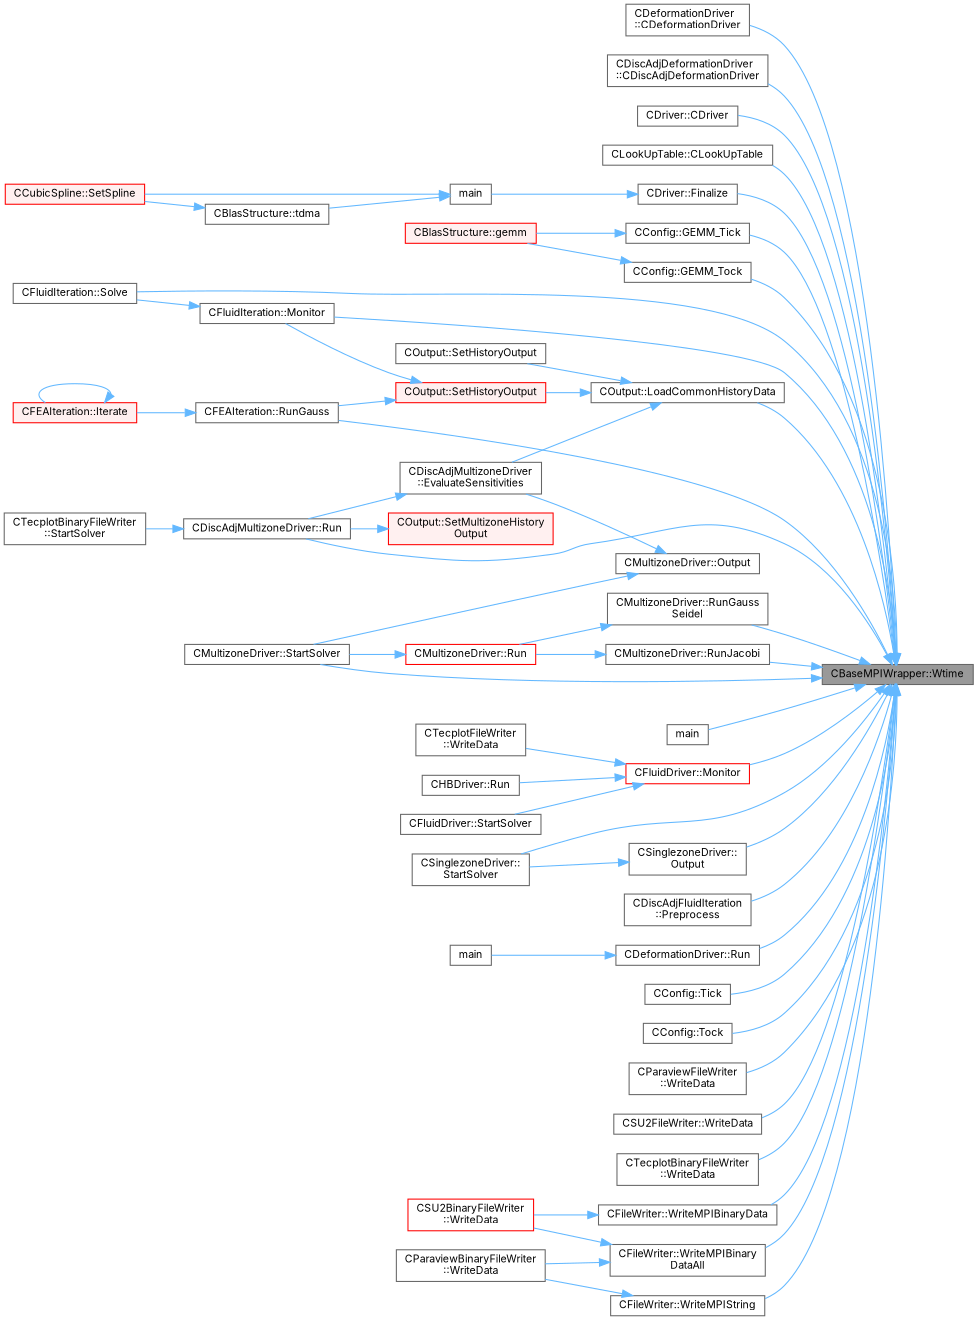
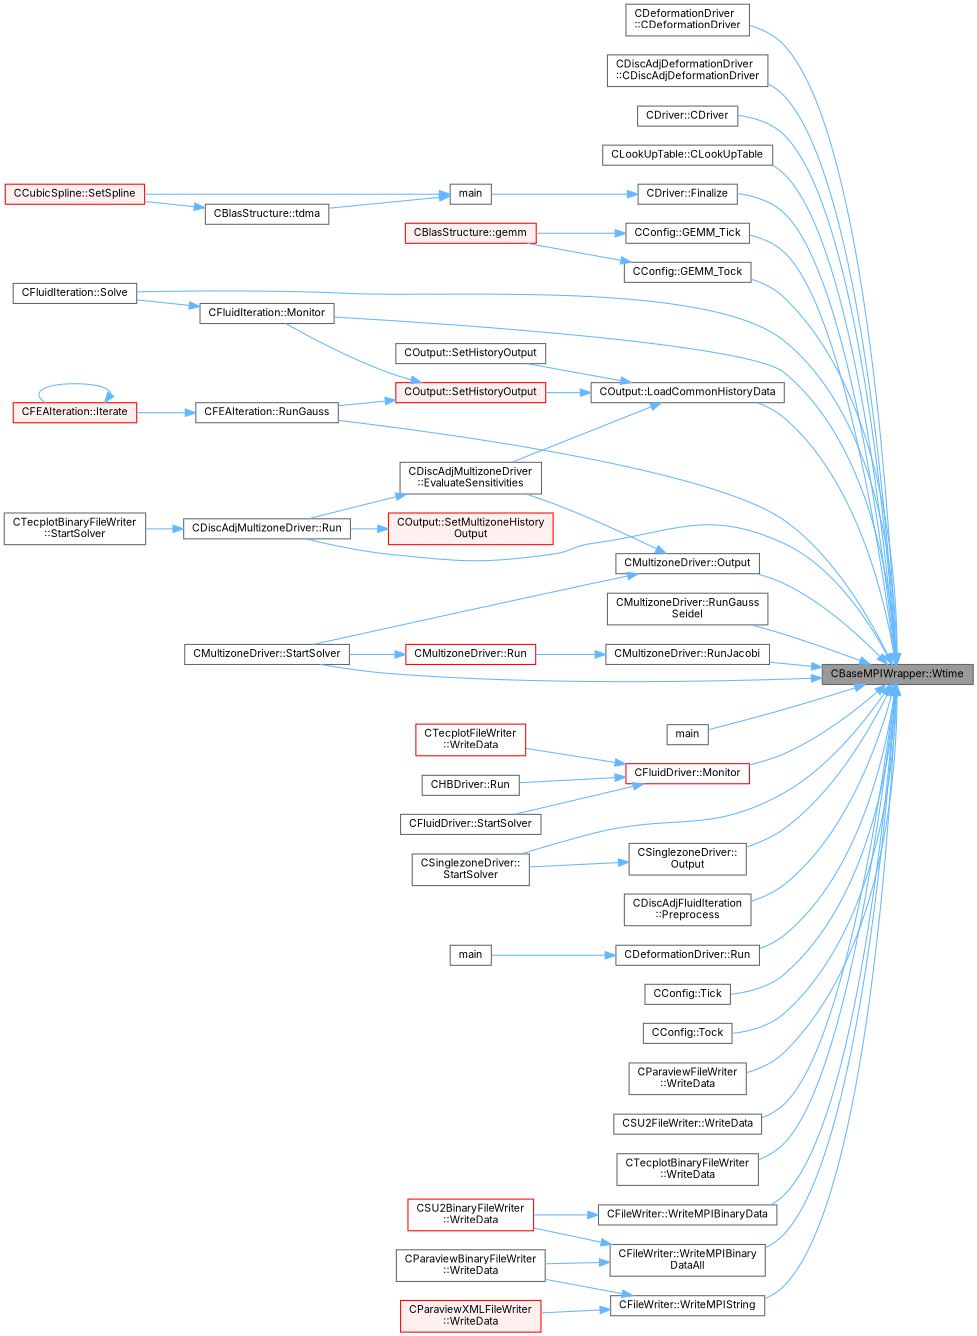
edge "CMultizoneDriver::Output" -> "CBaseMPIWrapper::Wtime": added
edge "CMultizoneDriver::Run" -> "CMultizoneDriver::RunGauss Seidel": removed
node "CTecplotFileWriter ::WriteData": color grey40 -> red
node "CParaviewXMLFileWriter ::WriteData": added
